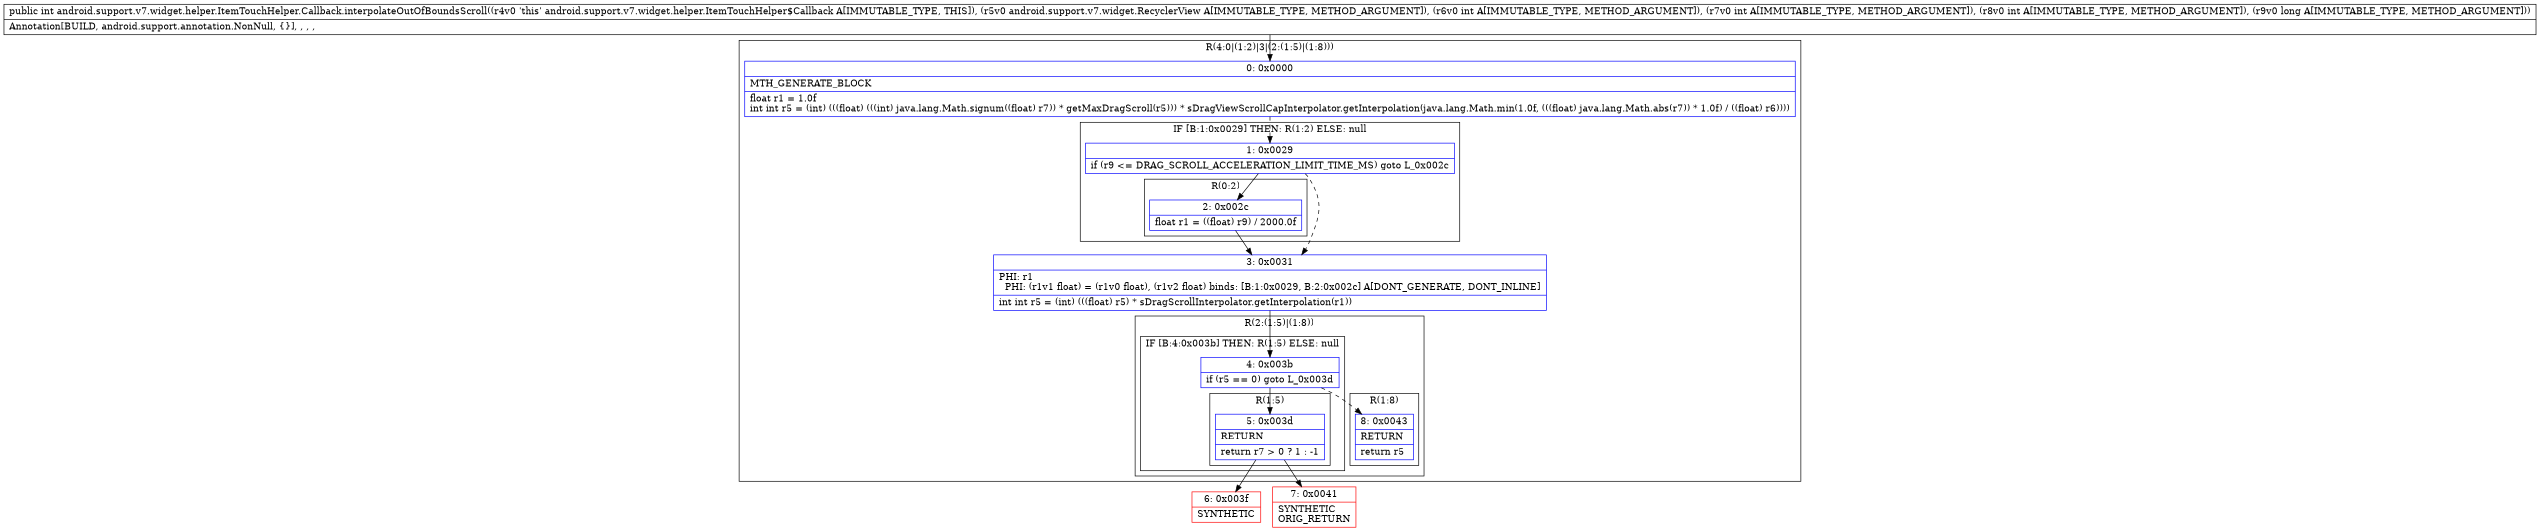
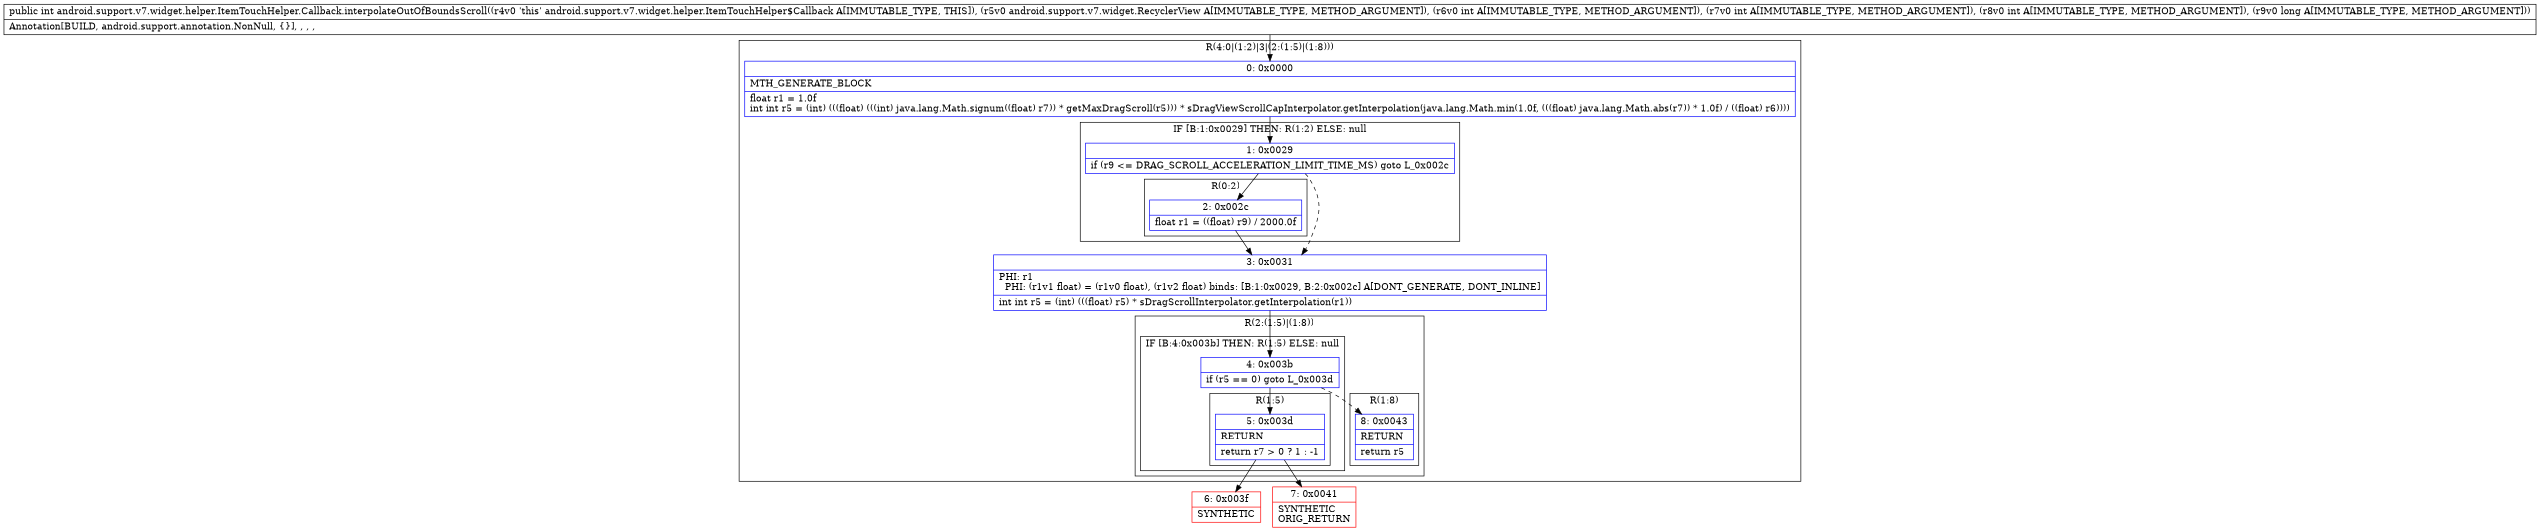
edge "0: 0x0000" -> "1: 0x0029": style dashed -> solid
